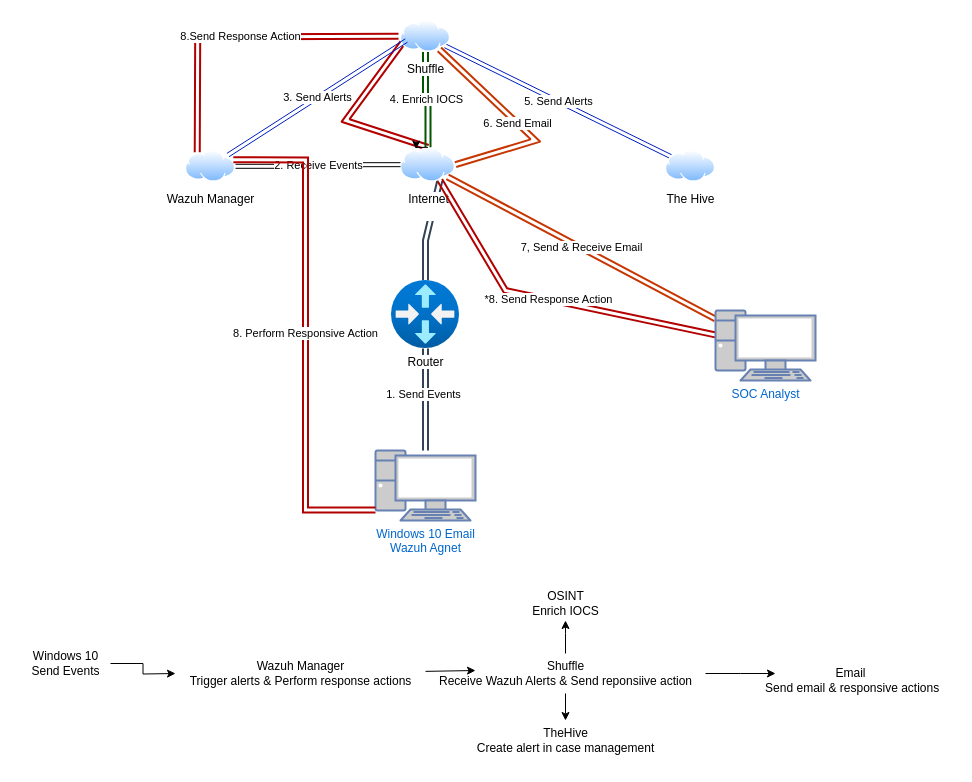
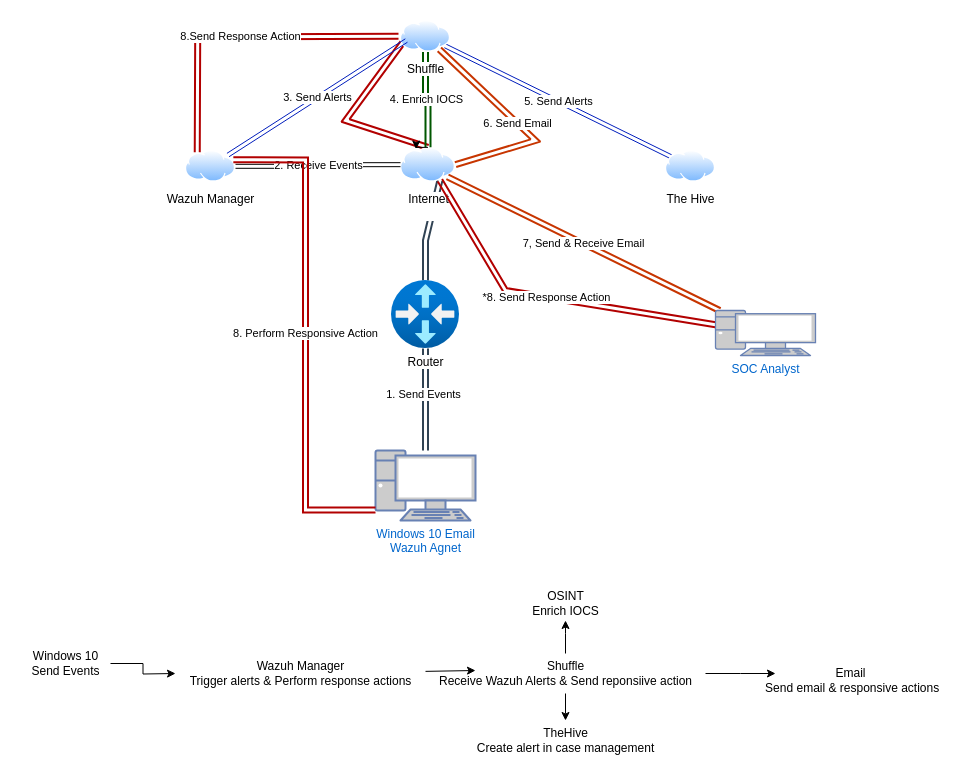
node "SOC Analyst": size 100x70 -> 100x45
